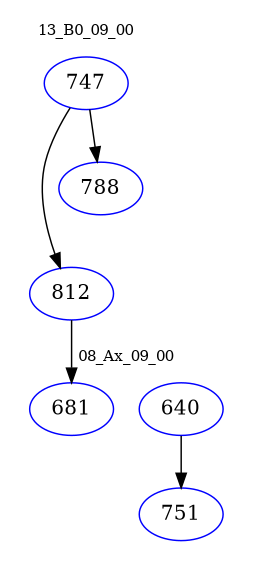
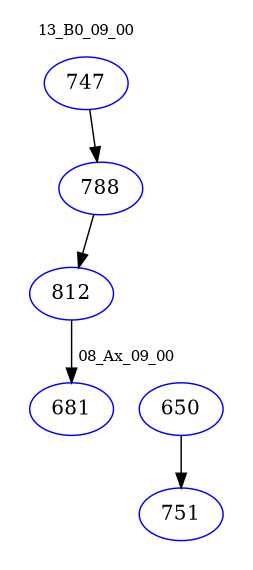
edge "747" -> "812": now "788" -> "812"
node "640": label "640" -> "650"
